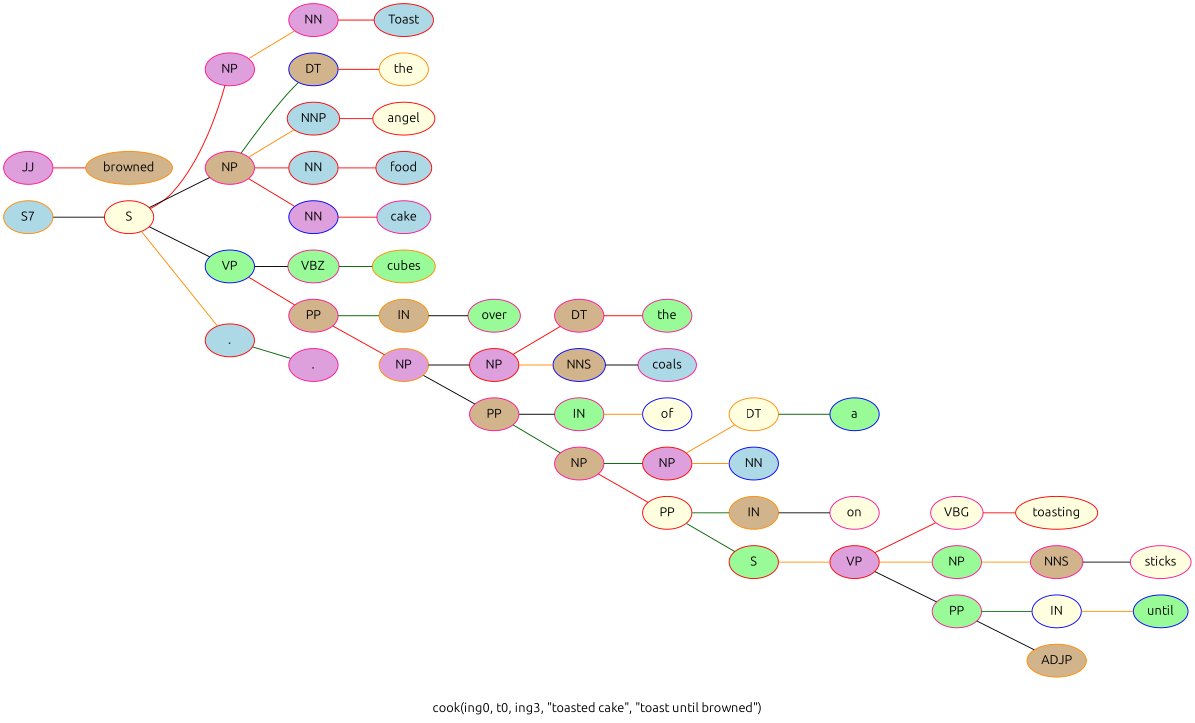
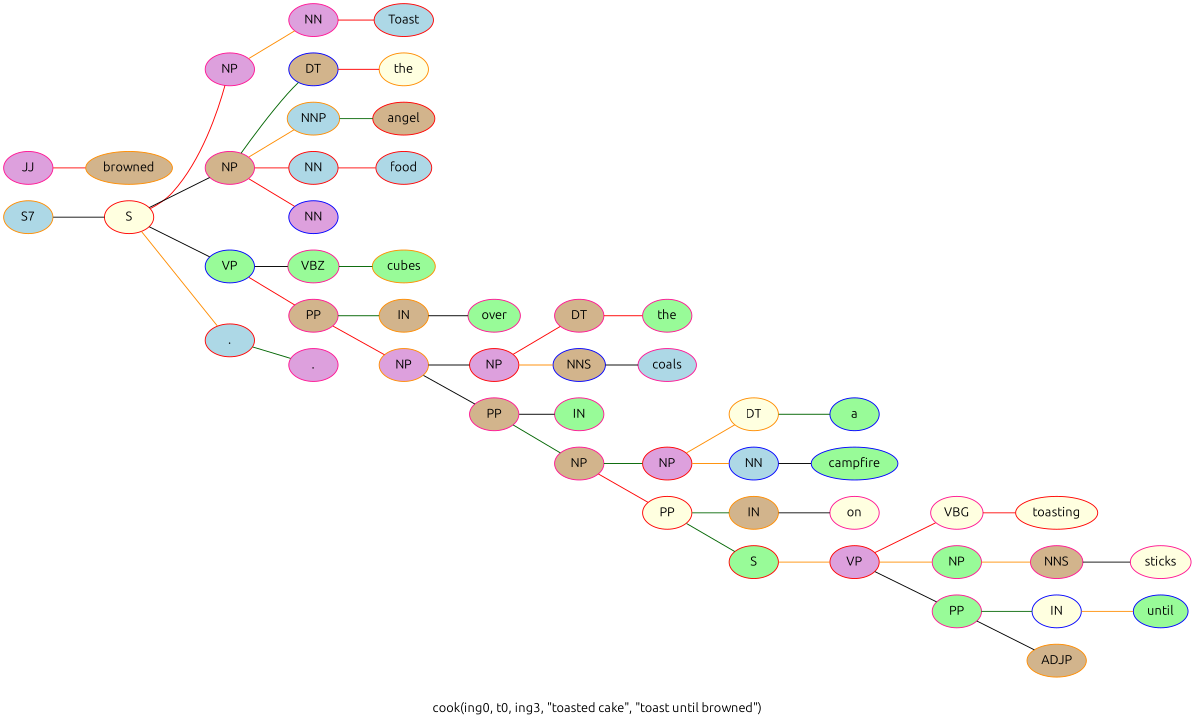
node "NNP": color red -> darkorange
edge "NNP" -- "angel": color red -> darkgreen
node "angel": fillcolor lightyellow -> tan
node "cake": removed
node "of": removed
node "campfire": added
